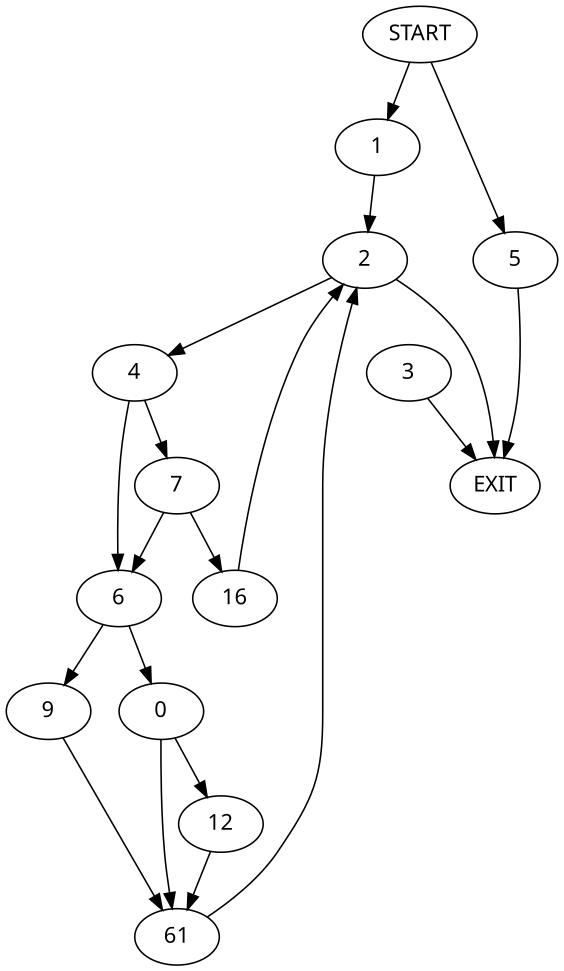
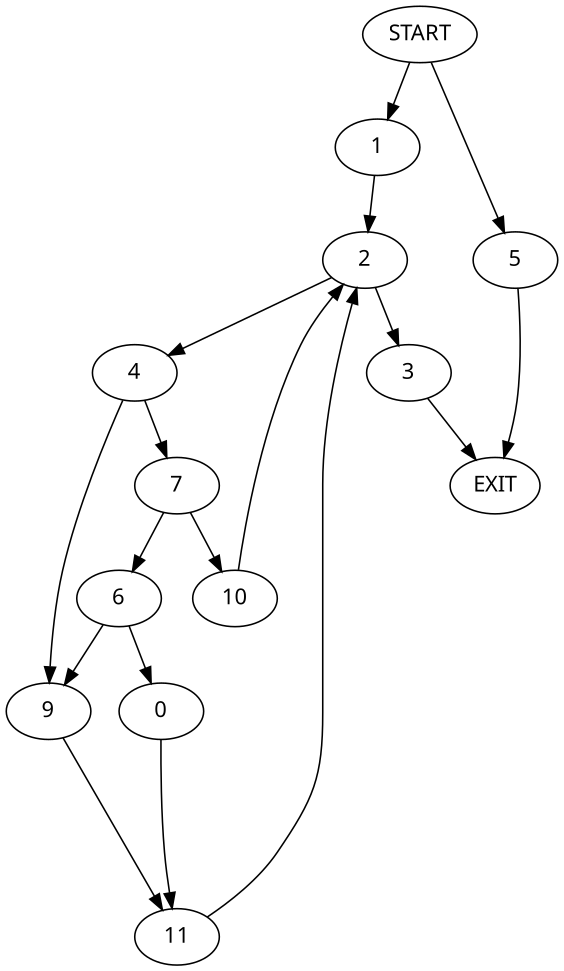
edge "2" -> "EXIT": now "2" -> "3"
edge "4" -> "6": now "4" -> "9"
node "16": label "16" -> "10"
node "12": removed
node "61": label "61" -> "11"
